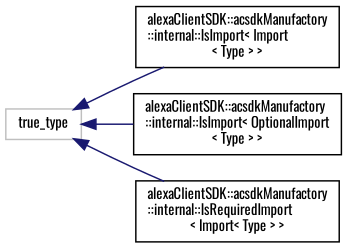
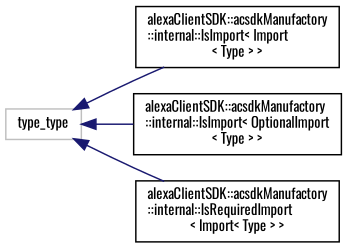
node "true_type": label "true_type" -> "type_type"
